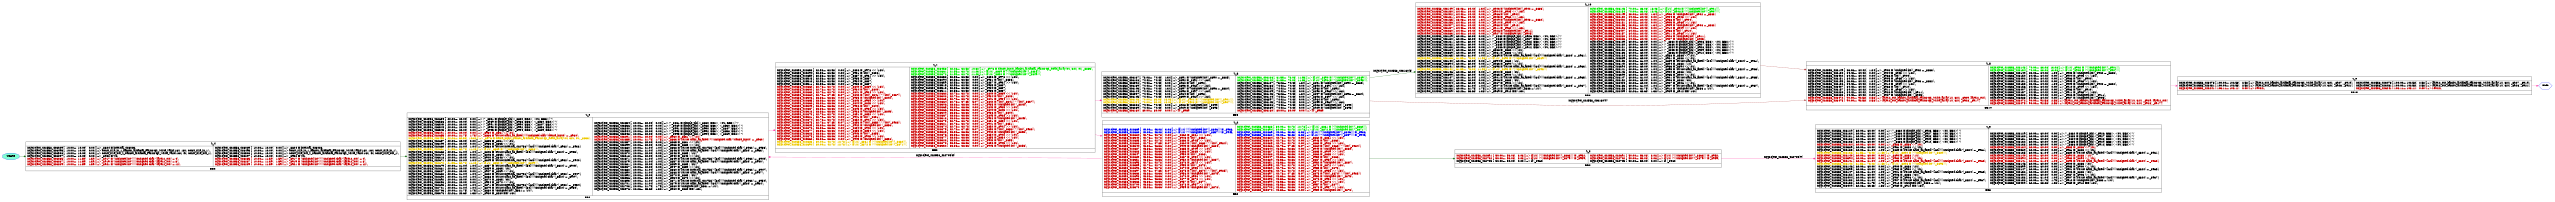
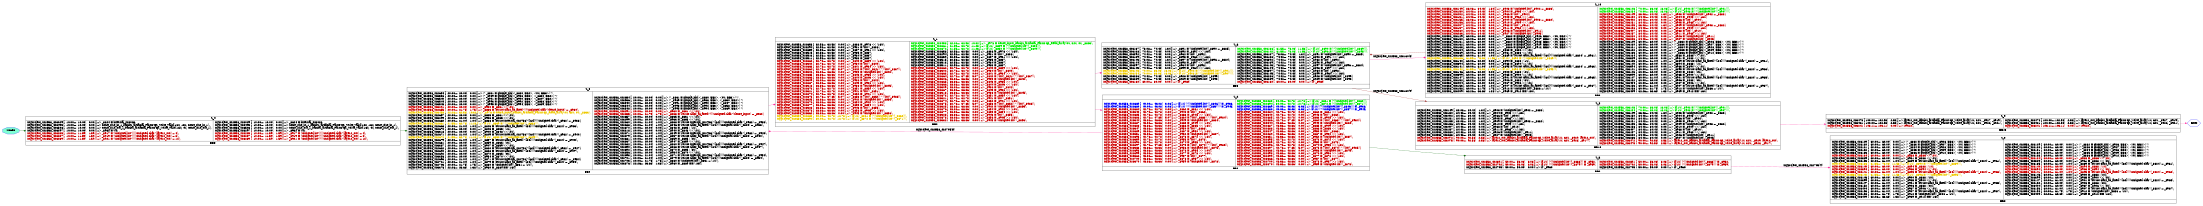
edge "S_10" -> "S_8": now "S_10" -> "S_6"
edge "S_6" -> "S_10": color darkgreen -> deeppink
